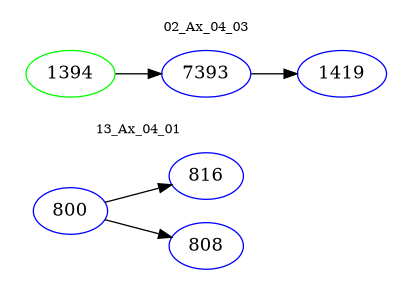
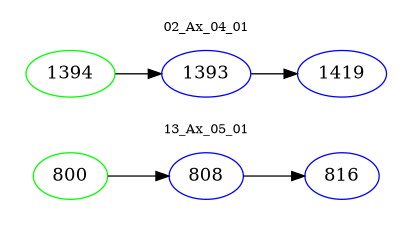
cluster "02_Ax_04_03": label "02_Ax_04_03" -> "02_Ax_04_01"
node "7393": label "7393" -> "1393"
cluster "13_Ax_04_01": label "13_Ax_04_01" -> "13_Ax_05_01"
edge "800" -> "816": now "808" -> "816"
node "800": color blue -> green
